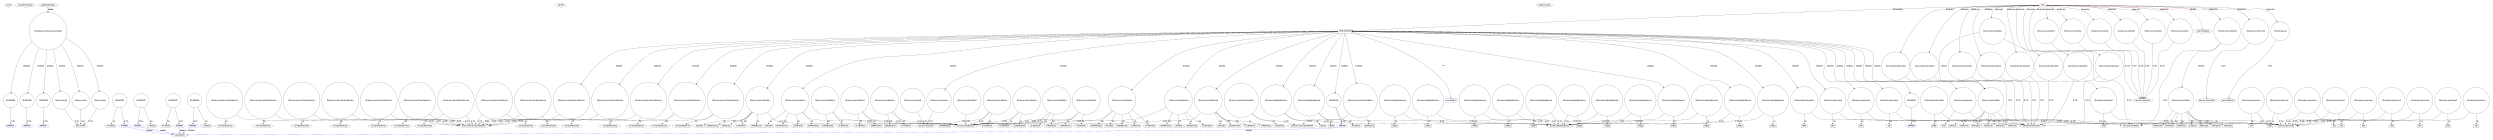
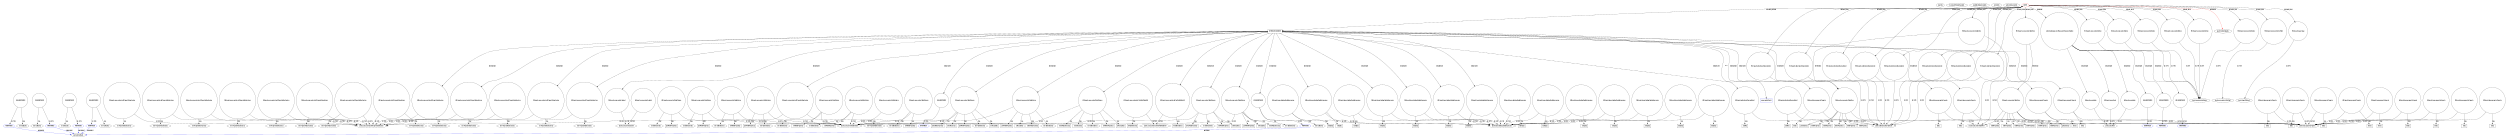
edge "possibleCollaborationsInfo" -> "void initialize(java.net.URL,java.util.ResourceBundle)": now "CLIENT" -> "void initialize(java.net.URL,java.util.ResourceBundle)"
